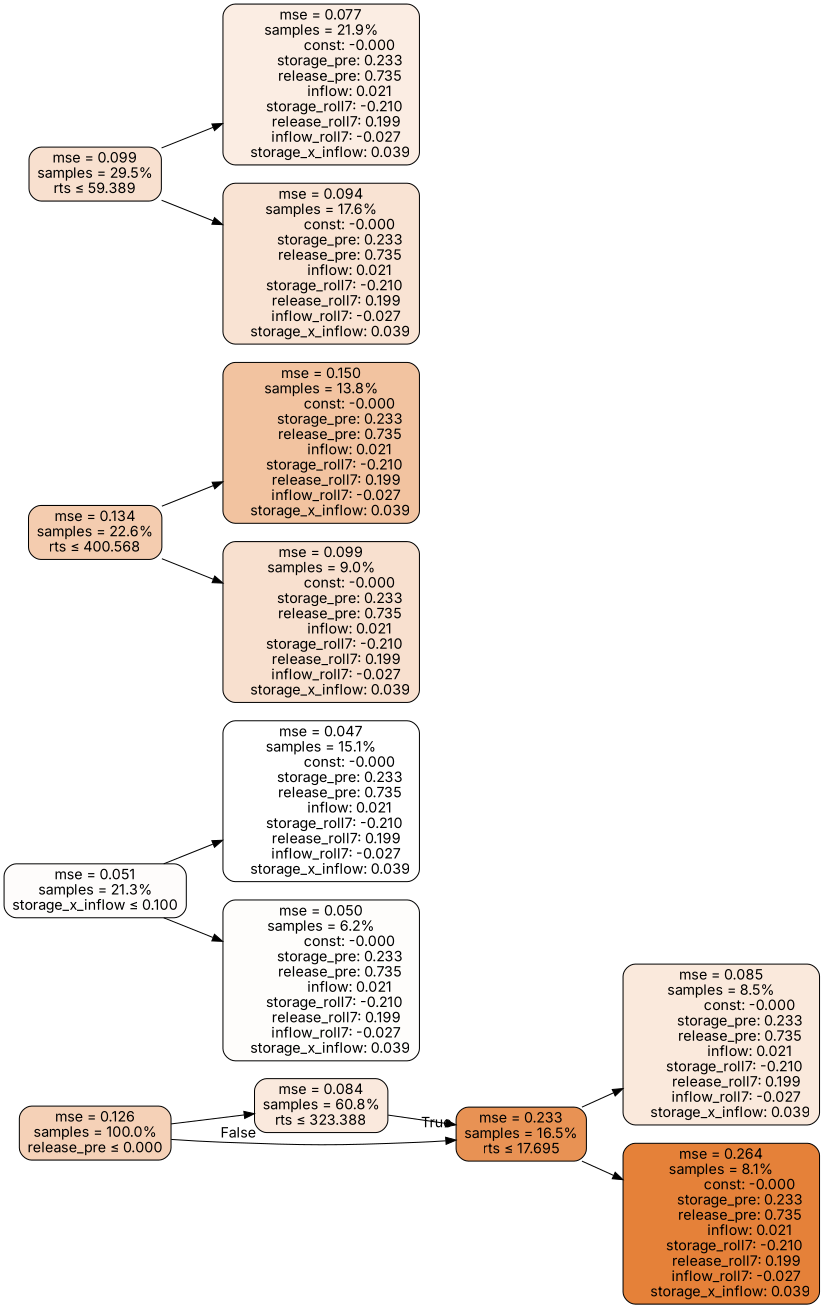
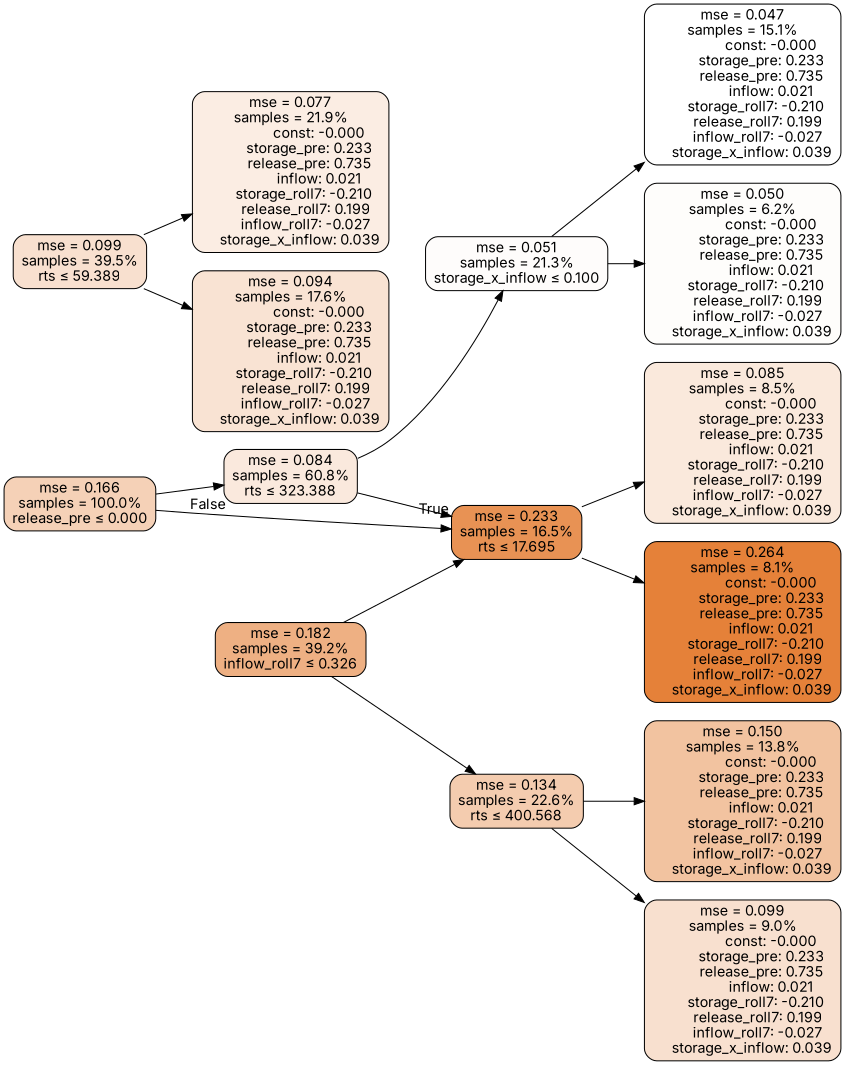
node "mse = 0.099 samples = 29.5% rts ≤ 59.389": label "mse = 0.099 samples = 29.5% rts ≤ 59.389" -> "mse = 0.099 samples = 39.5% rts ≤ 59.389"
edge "mse = 0.084 samples = 60.8% rts ≤ 323.388" -> "mse = 0.051 samples = 21.3% storage_x_inflow ≤ 0.100": added
node "mse = 0.182 samples = 39.2% inflow_roll7 ≤ 0.326": added
node "mse = 0.126 samples = 100.0% release_pre ≤ 0.000": label "mse = 0.126 samples = 100.0% release_pre ≤ 0.000" -> "mse = 0.166 samples = 100.0% release_pre ≤ 0.000"
